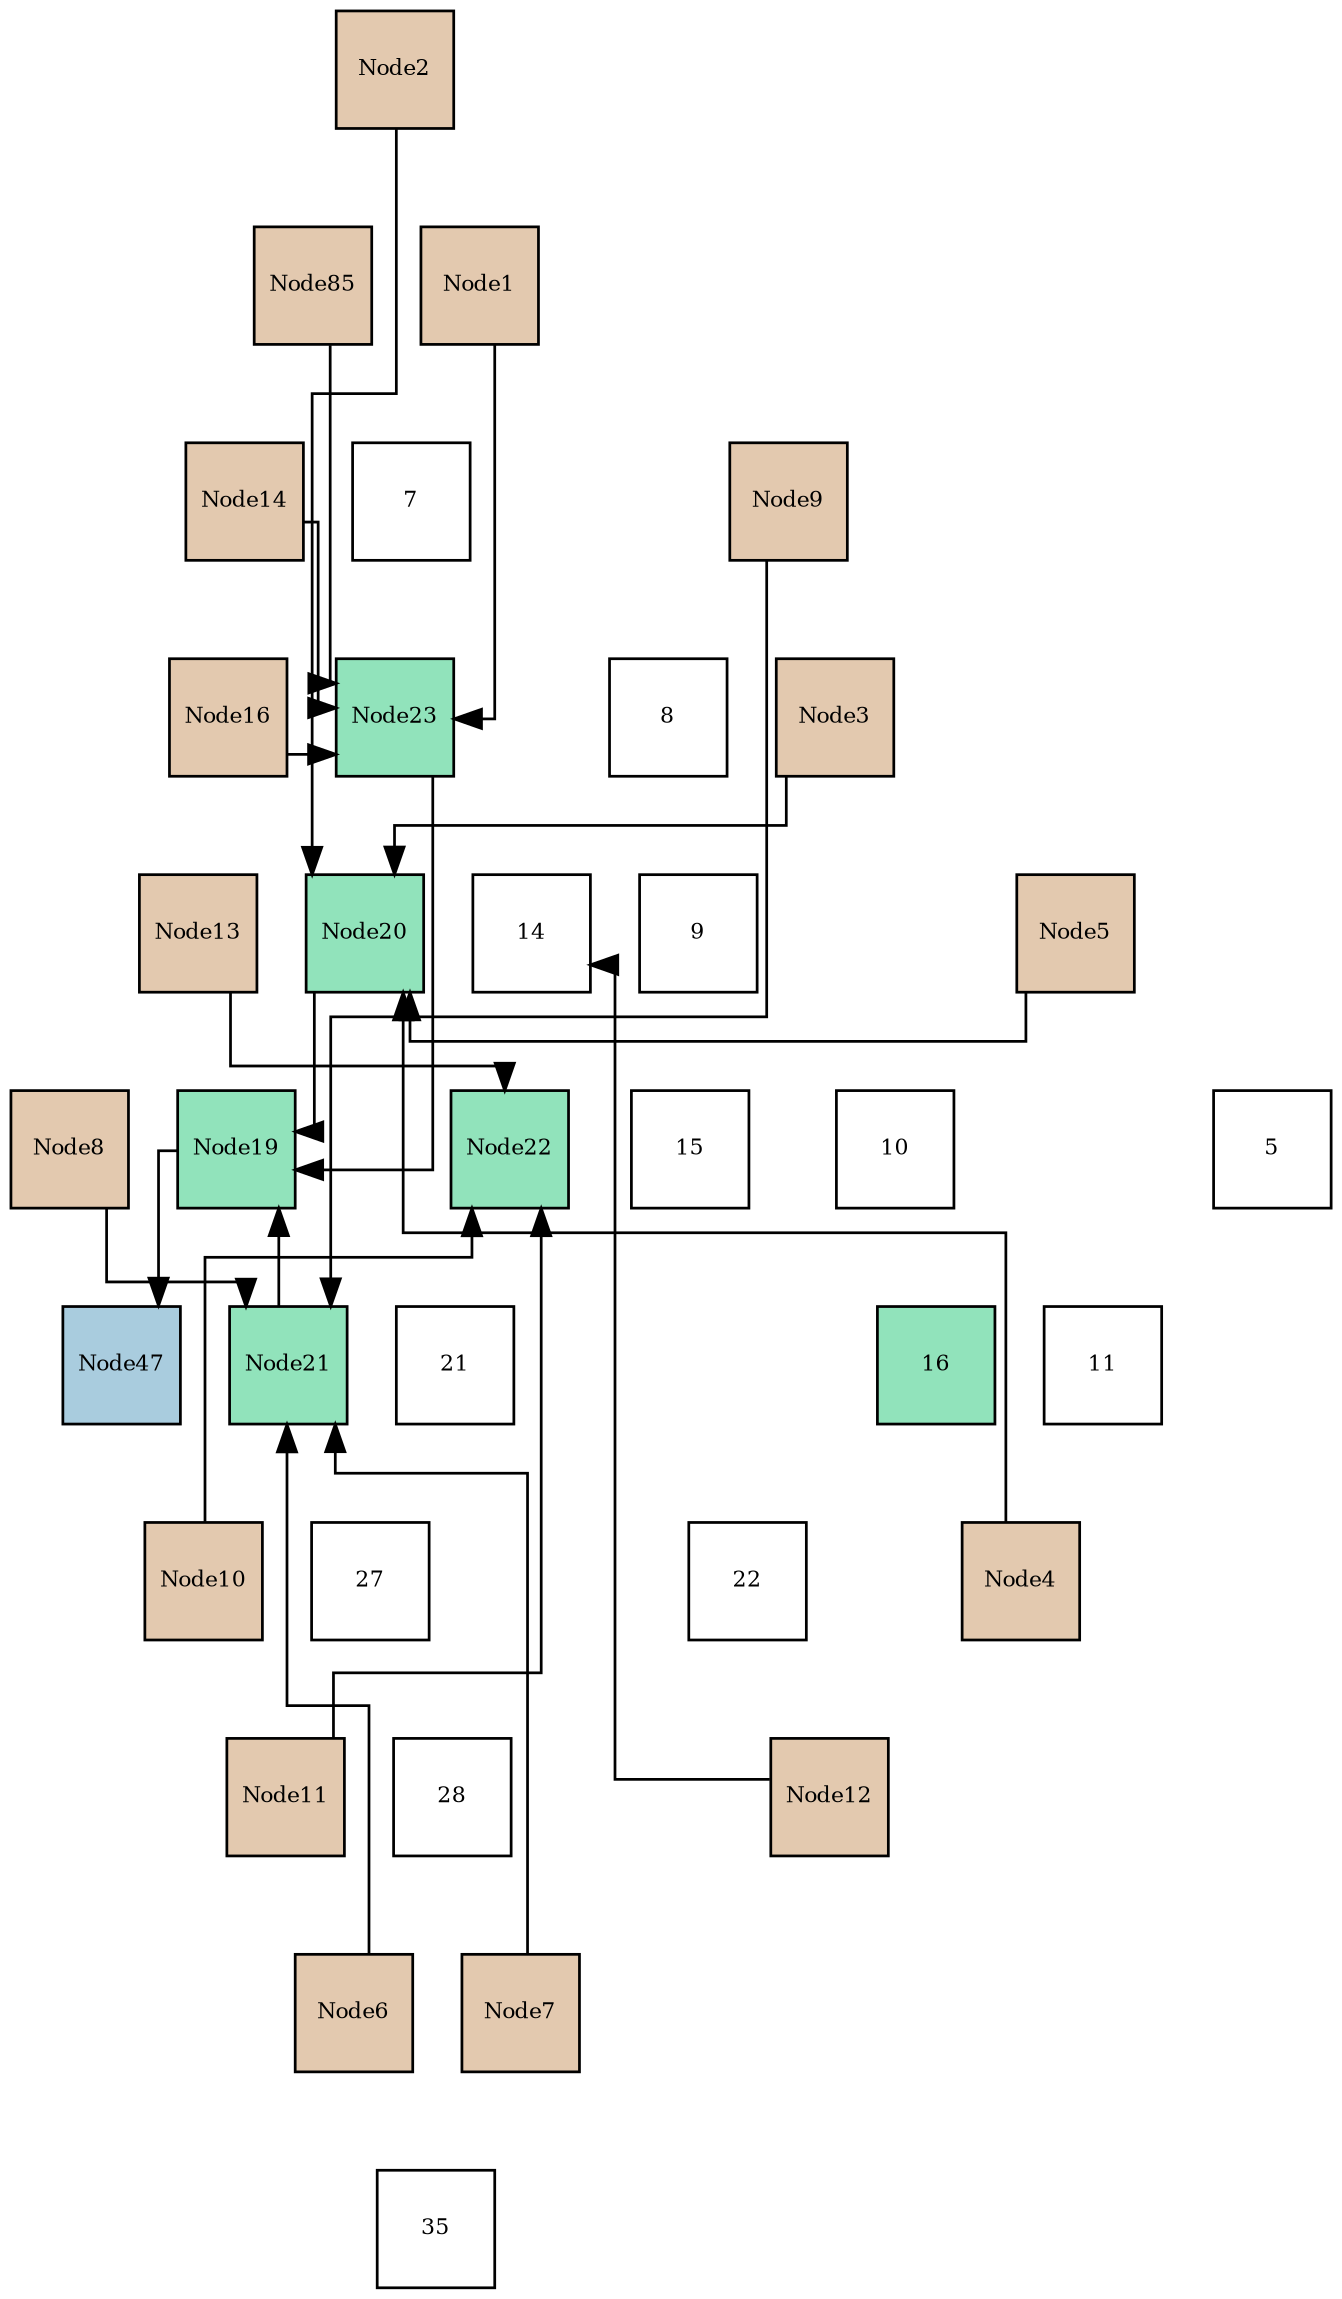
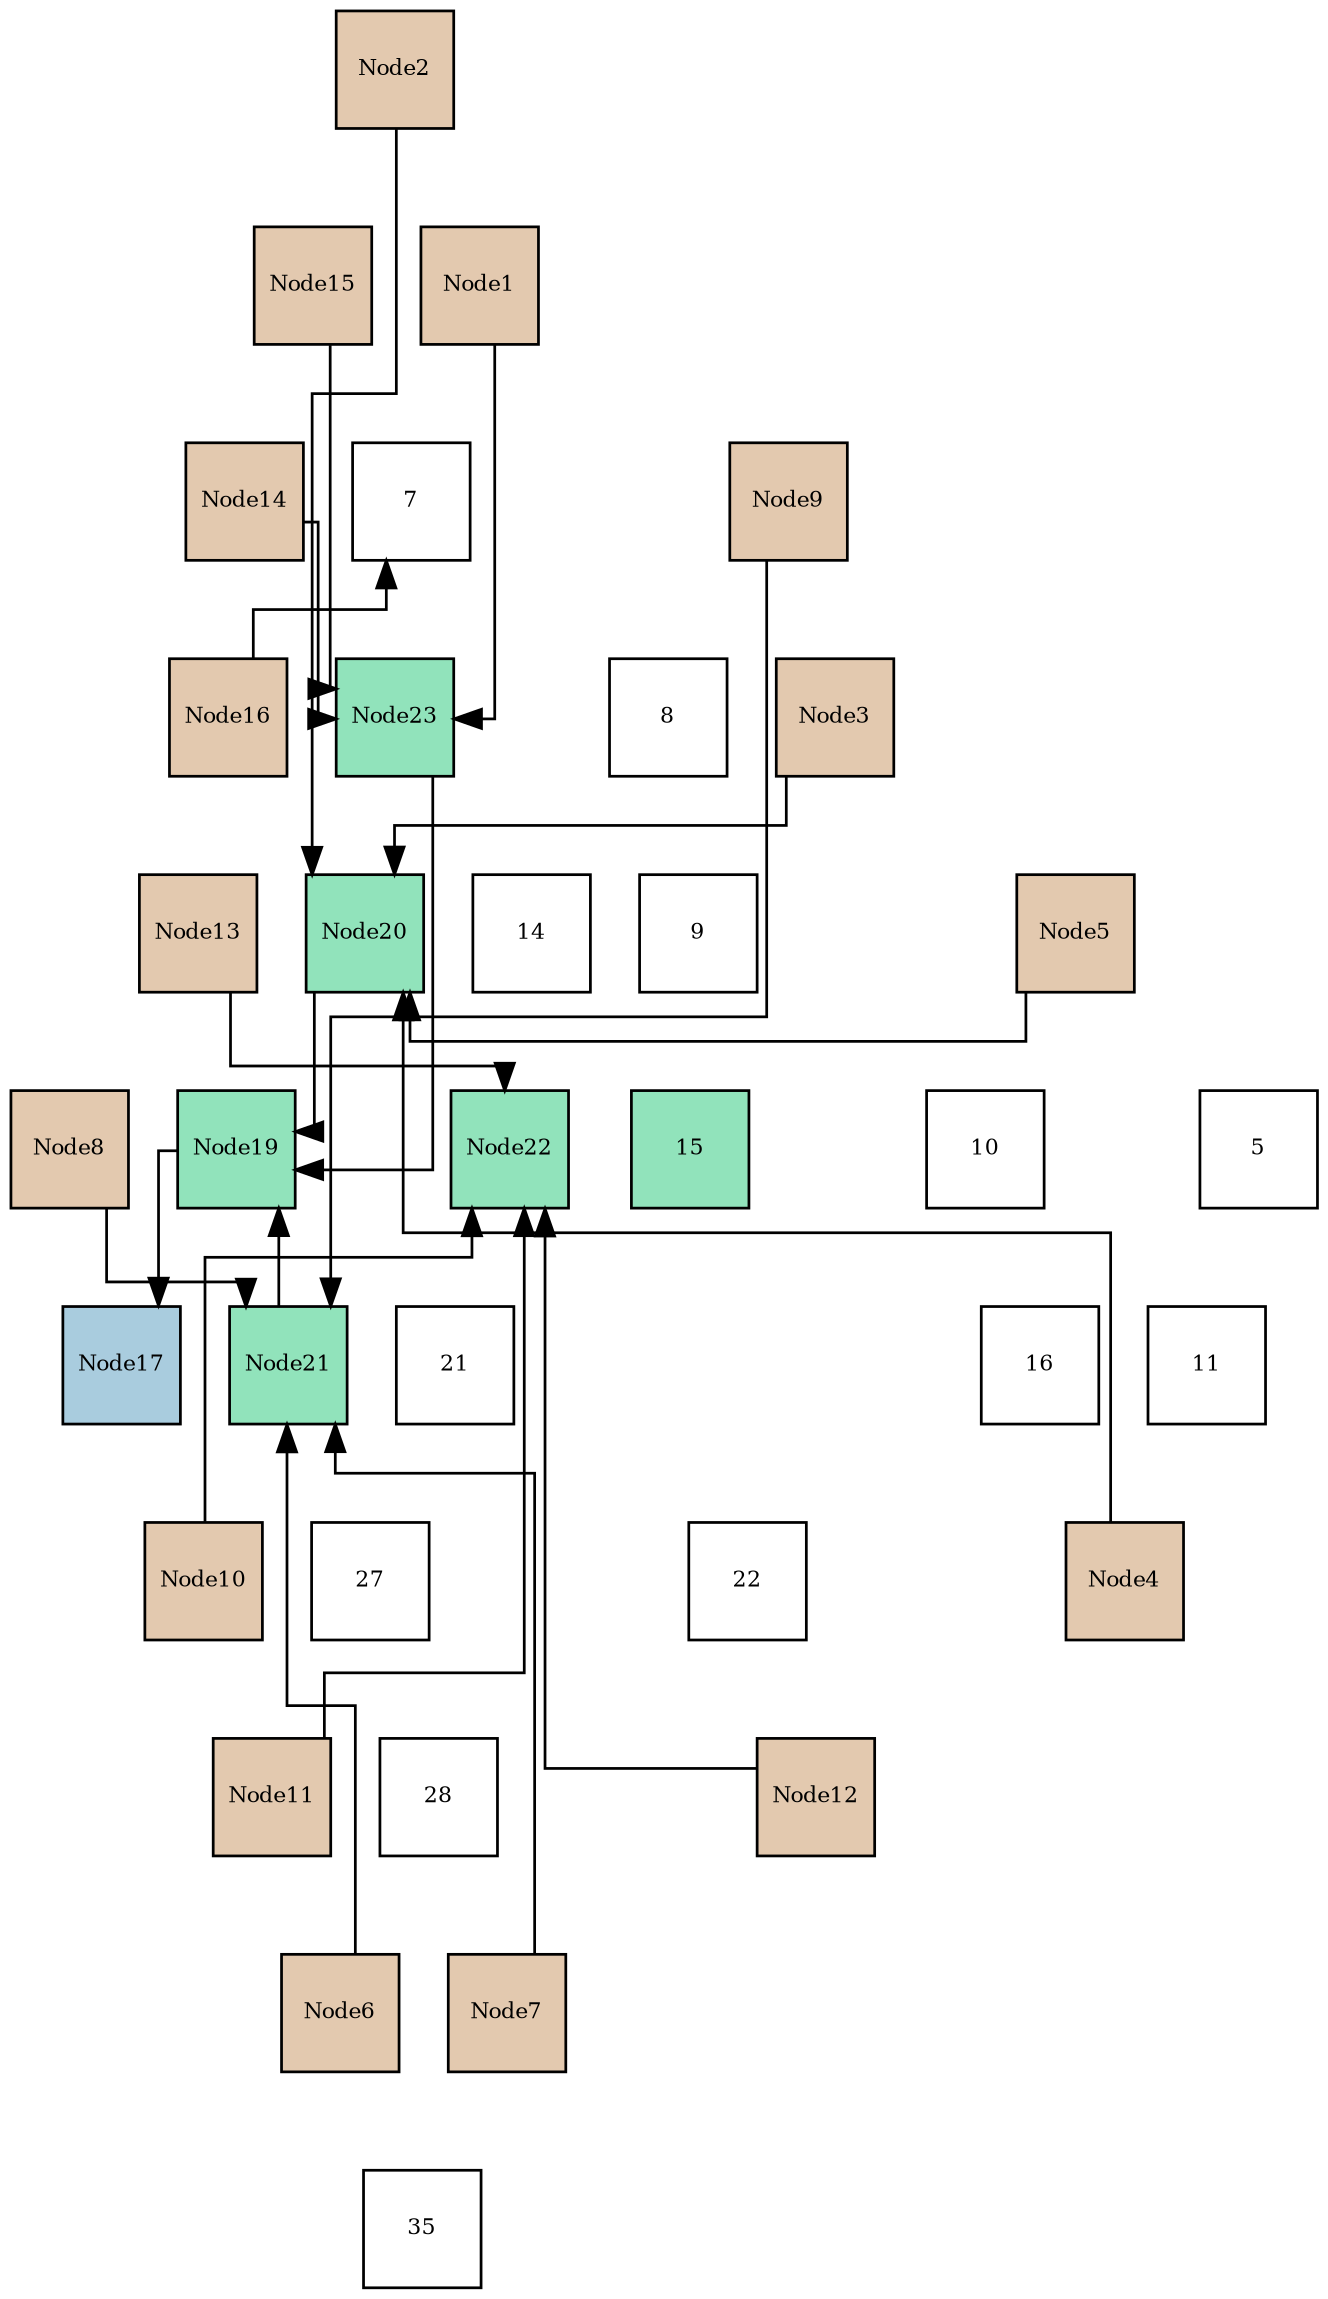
node "Node85": label "Node85" -> "Node15"
edge "Node16" -> "Node23": now "Node16" -> "7"
node "15": fillcolor #ffffff -> #91e3bb
node "Node47": label "Node47" -> "Node17"
node "16": fillcolor #91e3bb -> #ffffff
edge "Node12" -> "14": now "Node12" -> "Node22"
